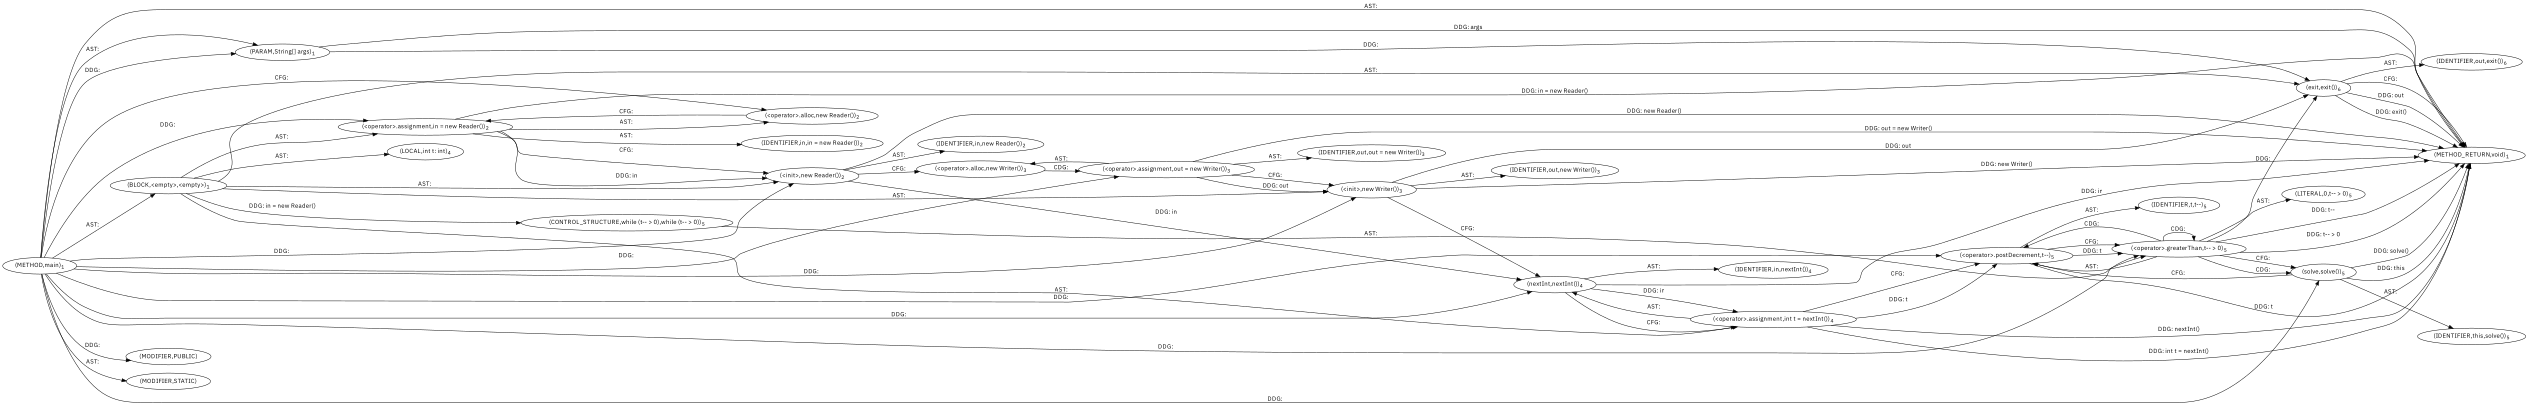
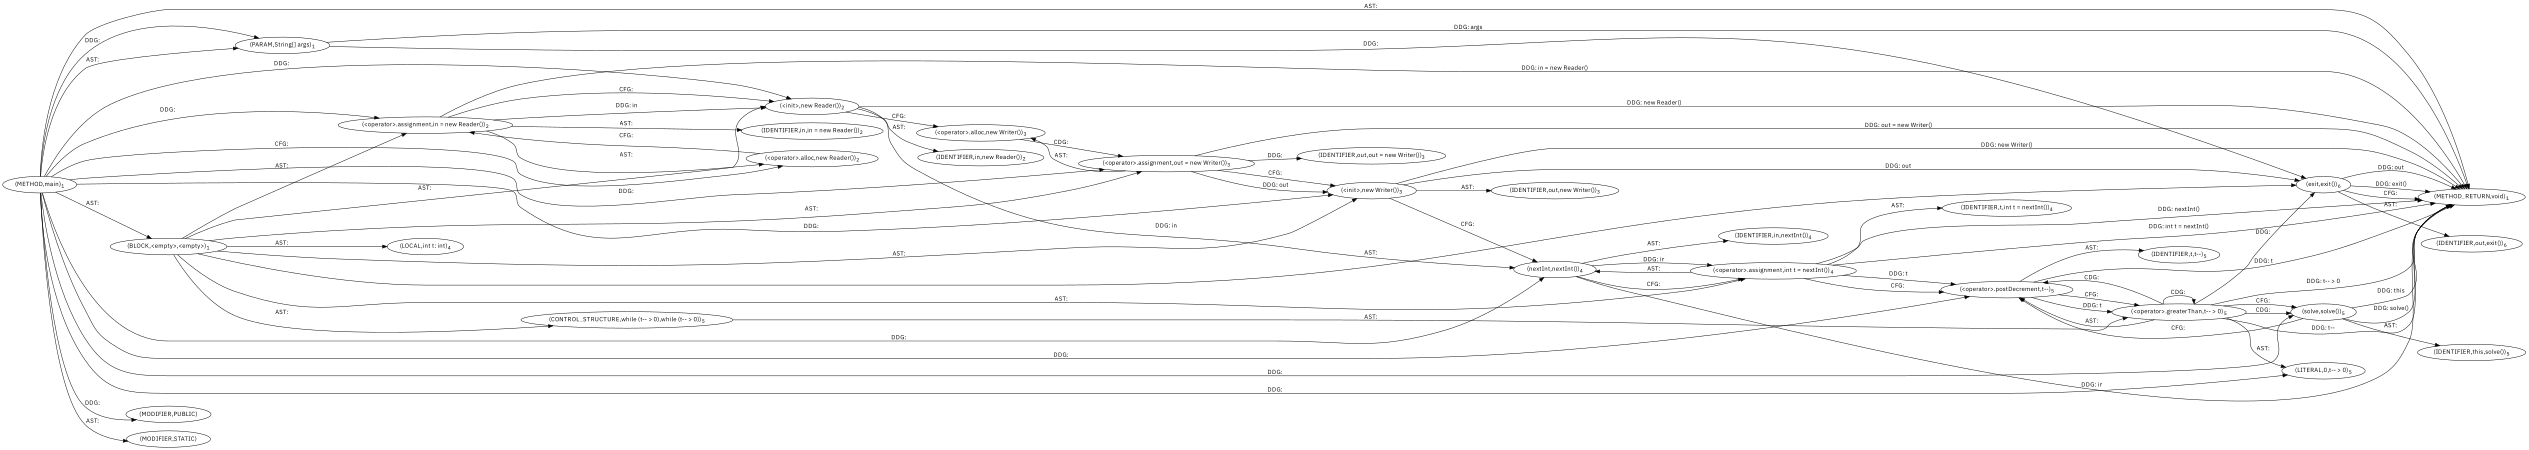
edge "(<operator>.assignment,out = new Writer())" -> "(IDENTIFIER,out,out = new Writer())": label "AST: " -> "DDG: "
edge "(BLOCK,<empty>,<empty>)" -> "(CONTROL_STRUCTURE,while (t-- > 0),while (t-- > 0))": label "DDG: in = new Reader()" -> "AST: "
node "(IDENTIFIER,t,int t = nextInt())": added
edge "(BLOCK,<empty>,<empty>)" -> "(<operator>.assignment,out = new Writer())": added, label "AST:"
edge "(METHOD,main)" -> "(<operator>.greaterThan,t-- > 0)": now "(METHOD,main)" -> "(LITERAL,0,t-- > 0)"
